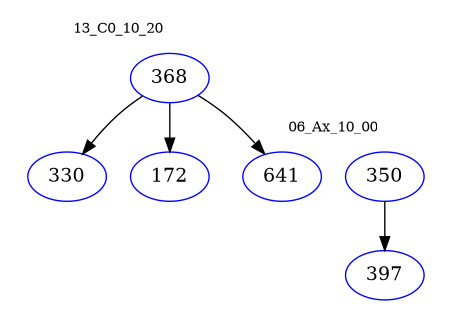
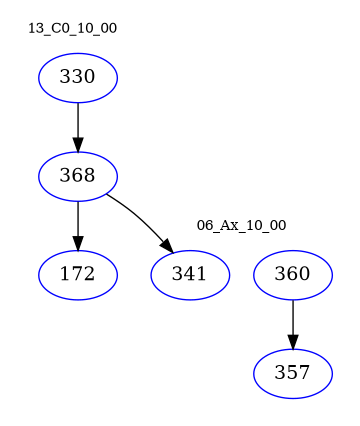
cluster "13_C0_10_20": label "13_C0_10_20" -> "13_C0_10_00"
edge "368" -> "330": reversed
node "641": label "641" -> "341"
node "350": label "350" -> "360"
node "397": label "397" -> "357"
